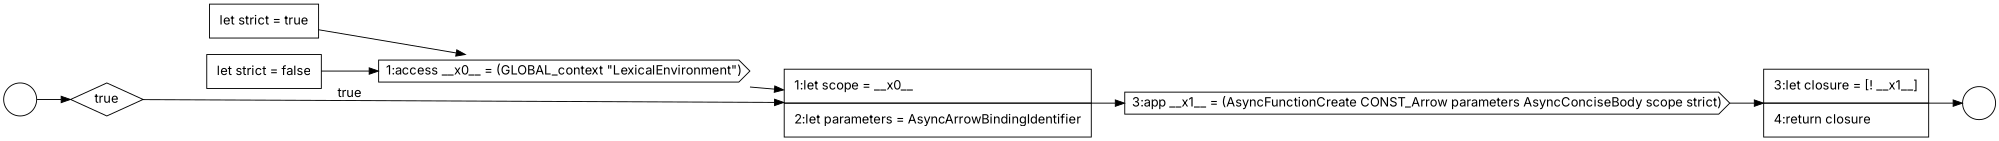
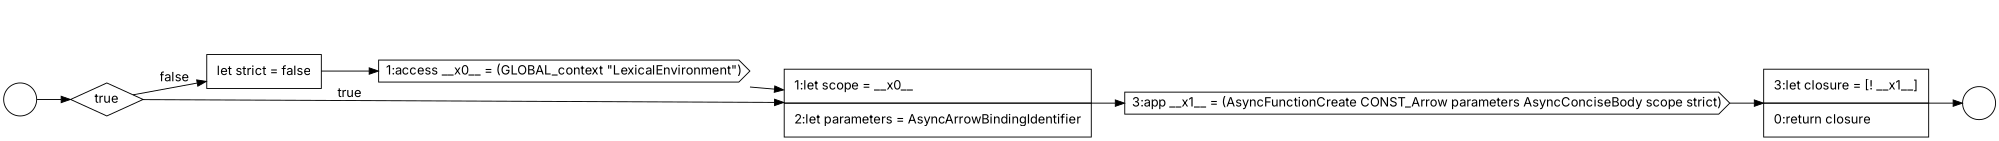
node "let strict = true": removed
edge "true" -> "let strict = false": added, label "false"
node "3:let closure = [! __x1__]": text "4:return closure" -> "0:return closure"
